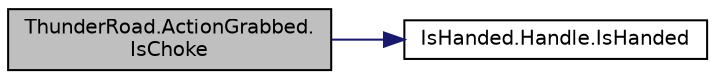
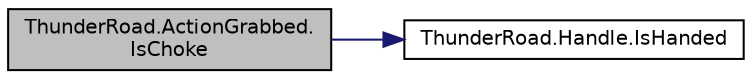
node "IsHanded.Handle.IsHanded": label "IsHanded.Handle.IsHanded" -> "ThunderRoad.Handle.IsHanded"
